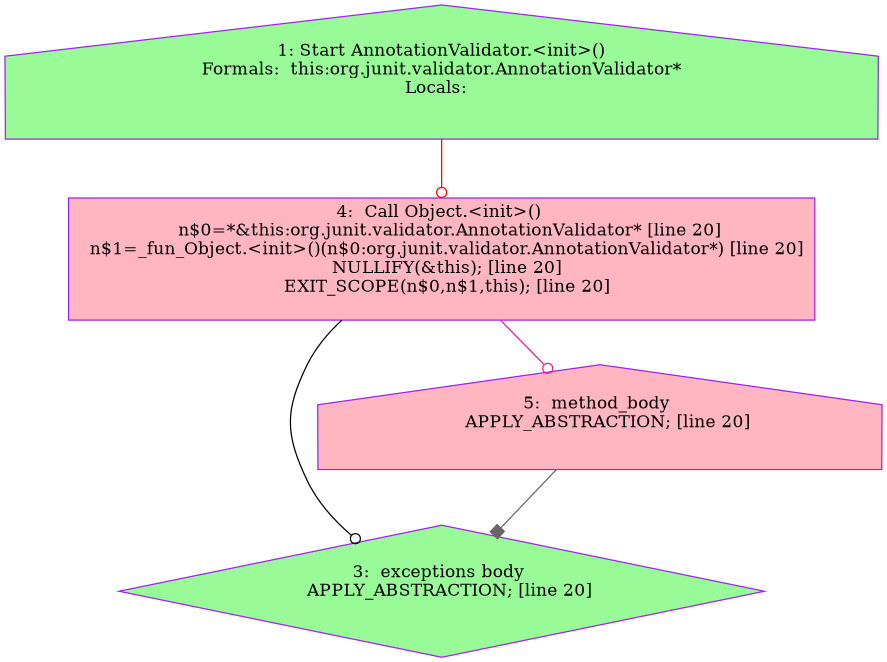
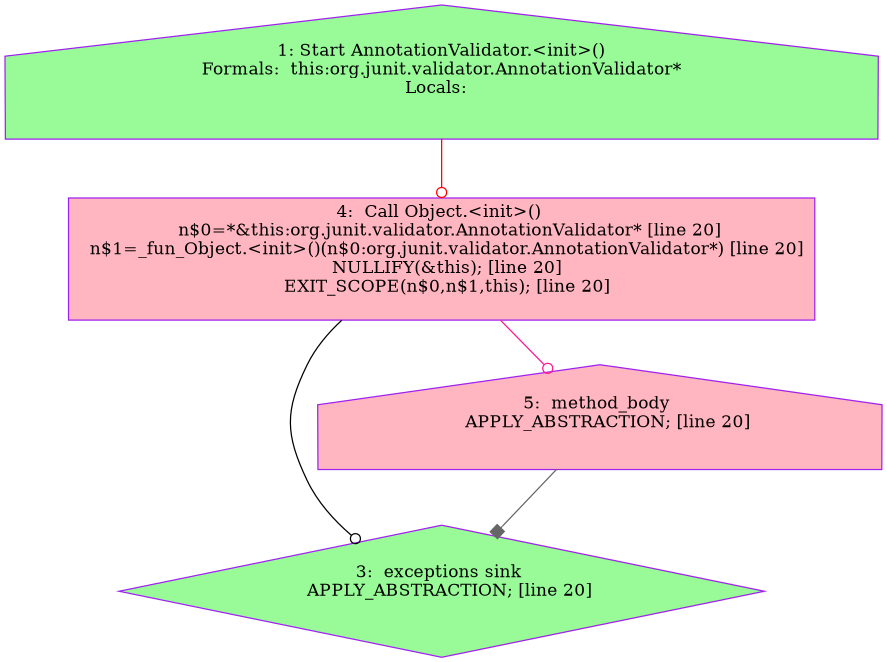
node "3:  exceptions body APPLY_ABSTRACTION; [line 20]": label "3:  exceptions body APPLY_ABSTRACTION; [line 20]" -> "3:  exceptions sink APPLY_ABSTRACTION; [line 20]"
